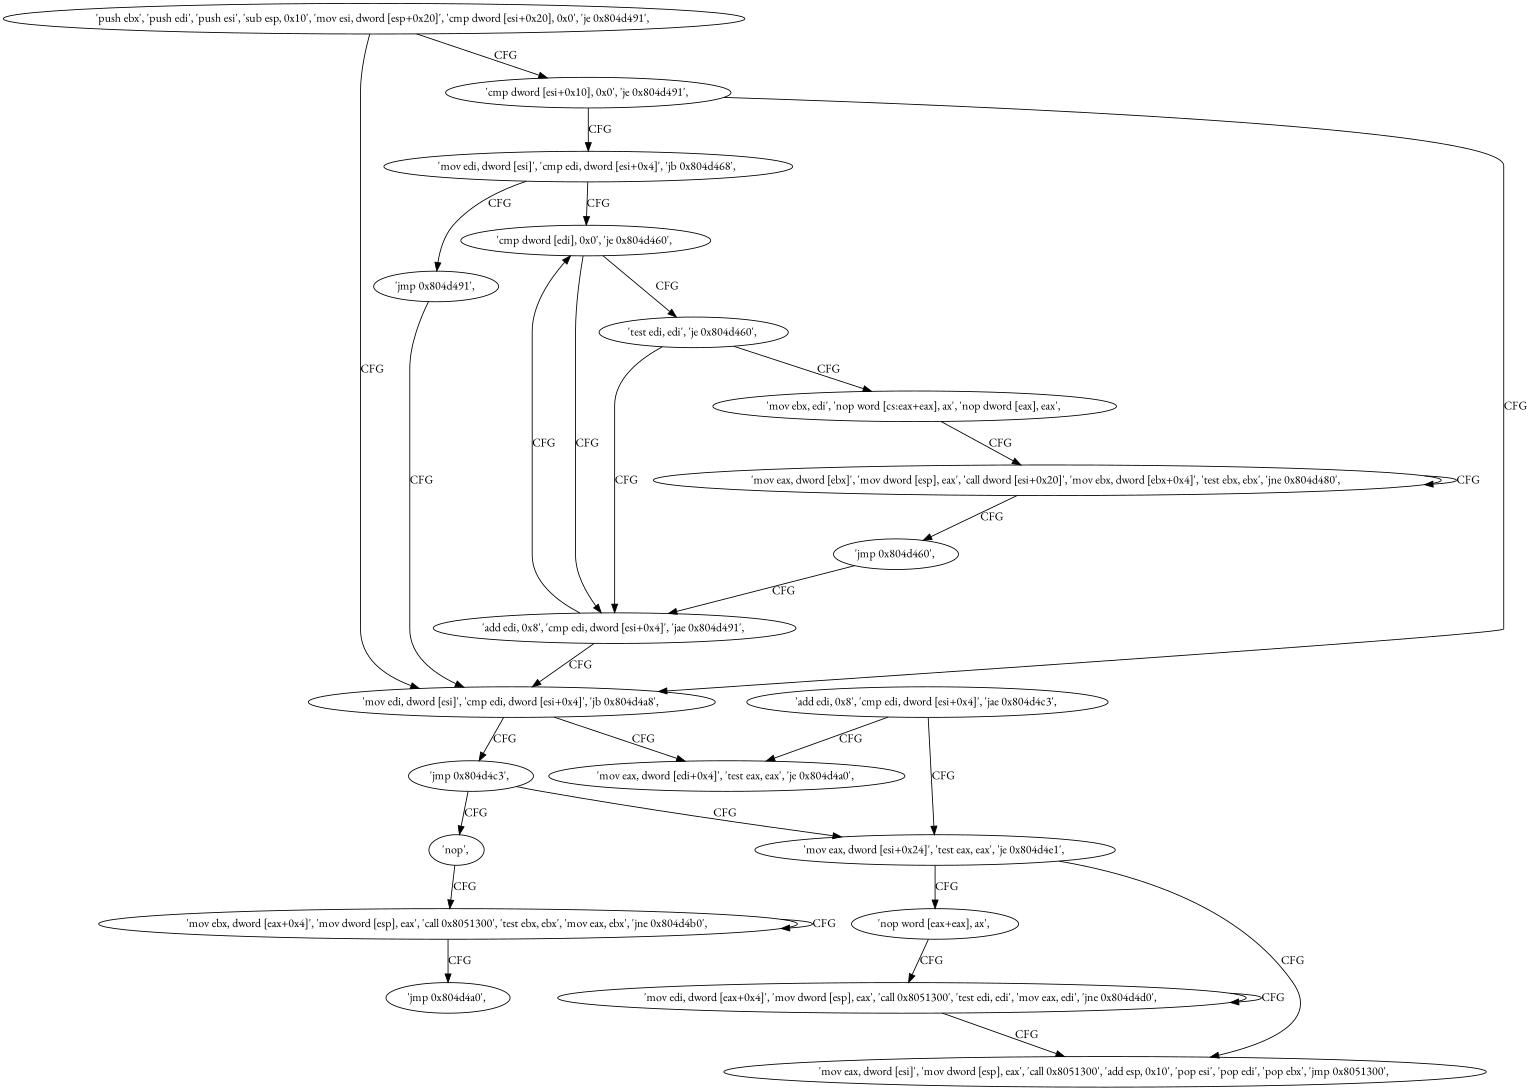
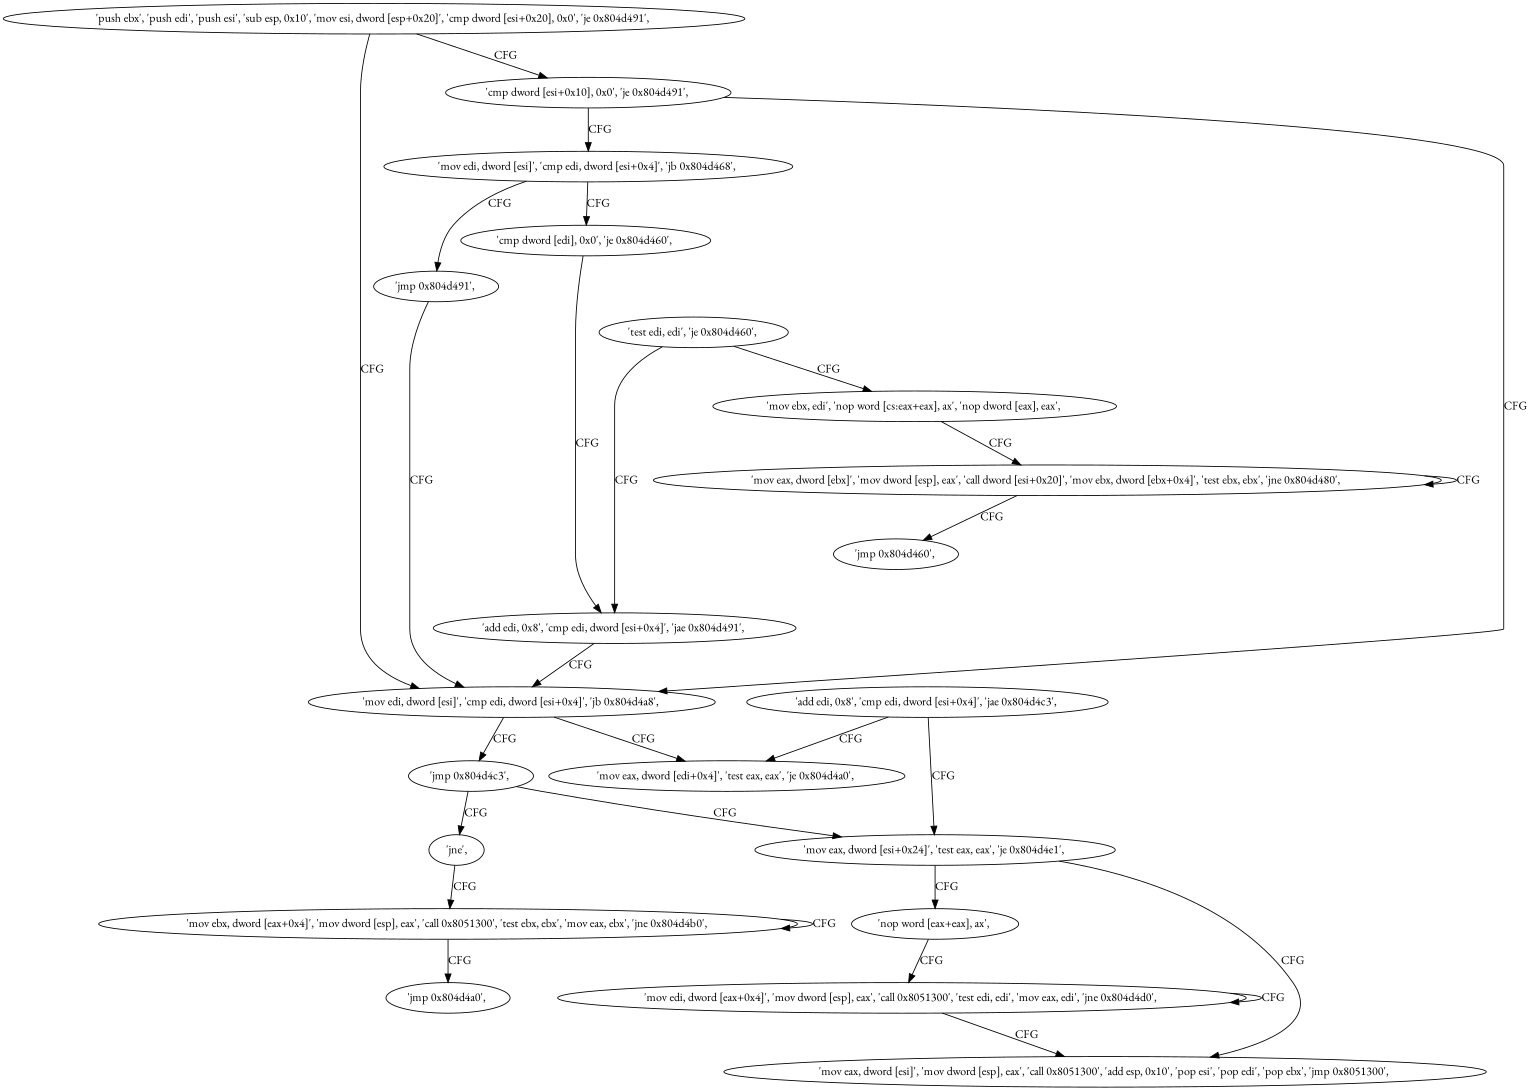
edge "'cmp dword [edi], 0x0', 'je 0x804d460'," -> "'test edi, edi', 'je 0x804d460',": removed, label "CFG"
edge "'add edi, 0x8', 'cmp edi, dword [esi+0x4]', 'jae 0x804d491'," -> "'cmp dword [edi], 0x0', 'je 0x804d460',": removed, label "CFG"
edge "'jmp 0x804d460'," -> "'add edi, 0x8', 'cmp edi, dword [esi+0x4]', 'jae 0x804d491',": removed, label "CFG"
node "'nop',": label "'nop'," -> "'jne',"
